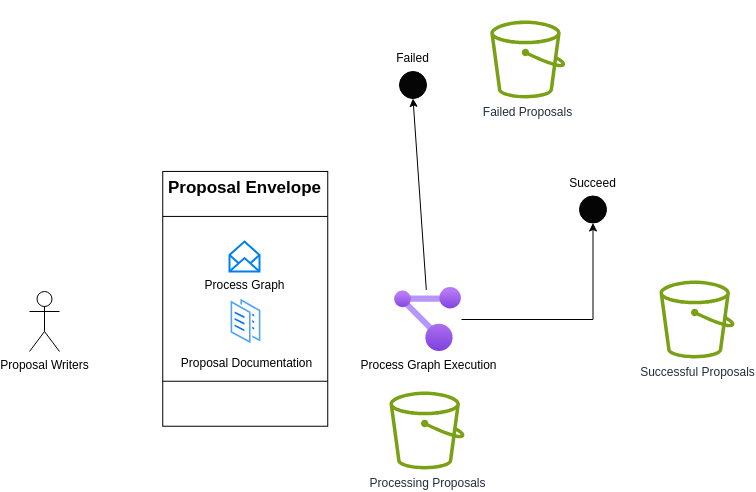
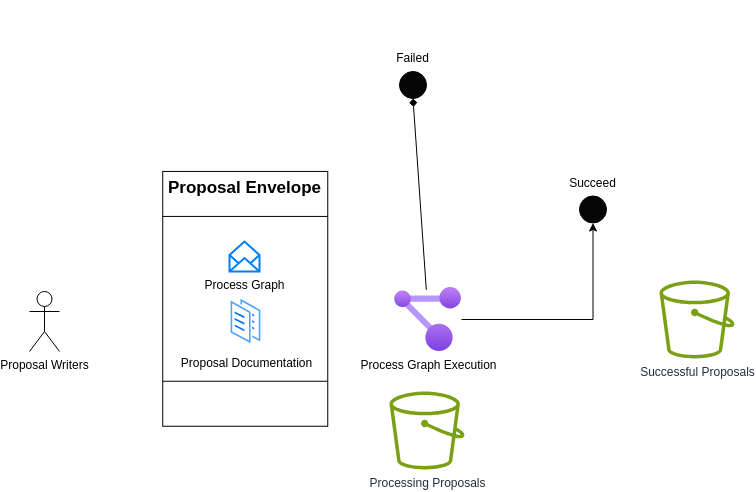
node "Failed Proposals": removed
edge "Process Graph Execution" -> "Failed": arrowhead classic -> diamond
